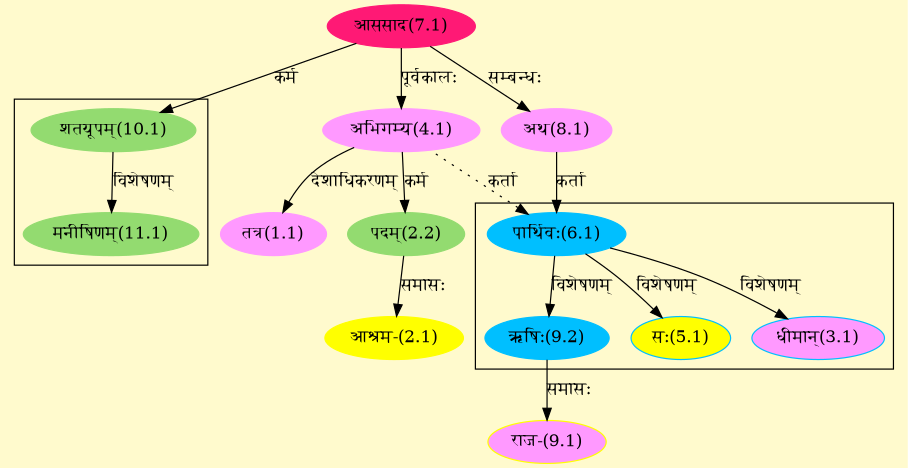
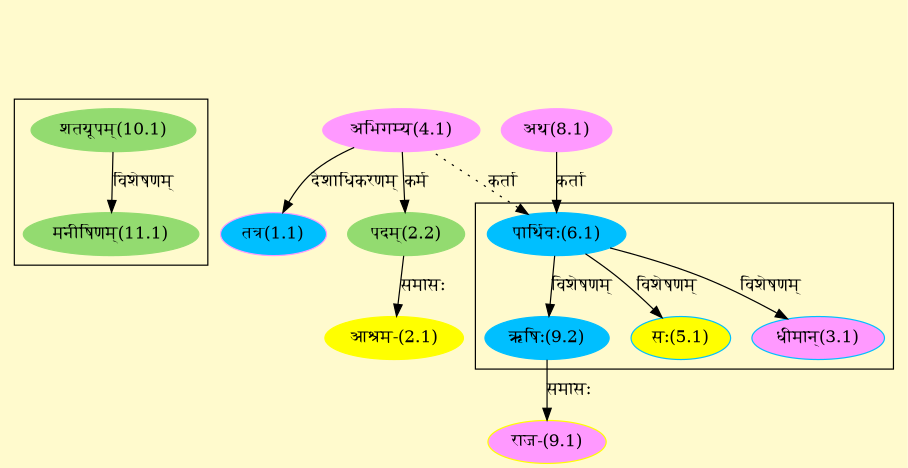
node "आससाद(7.1)": removed
node "तत्र(1.1)": fillcolor #ff99ff -> #00bfff
